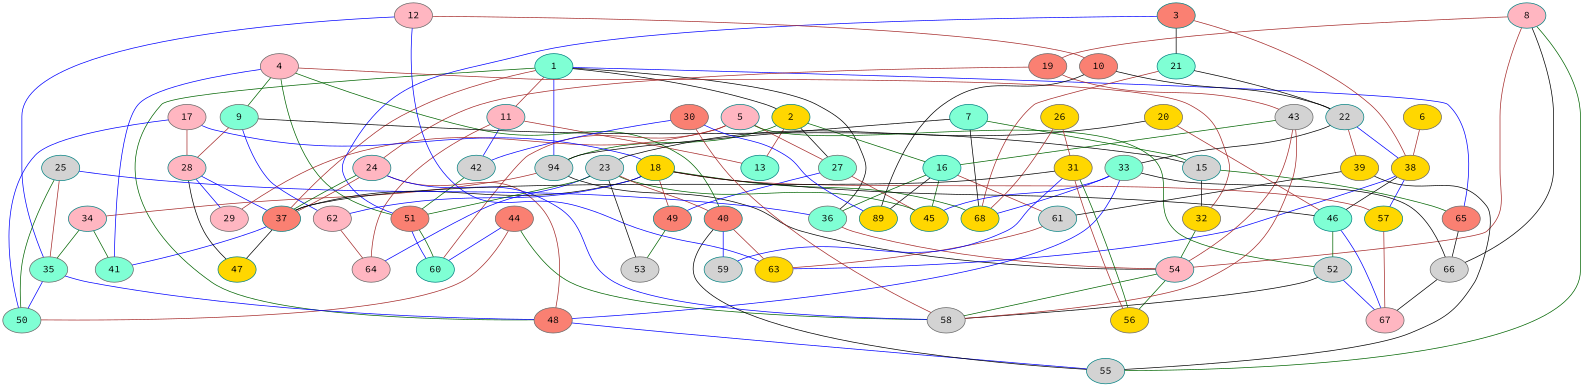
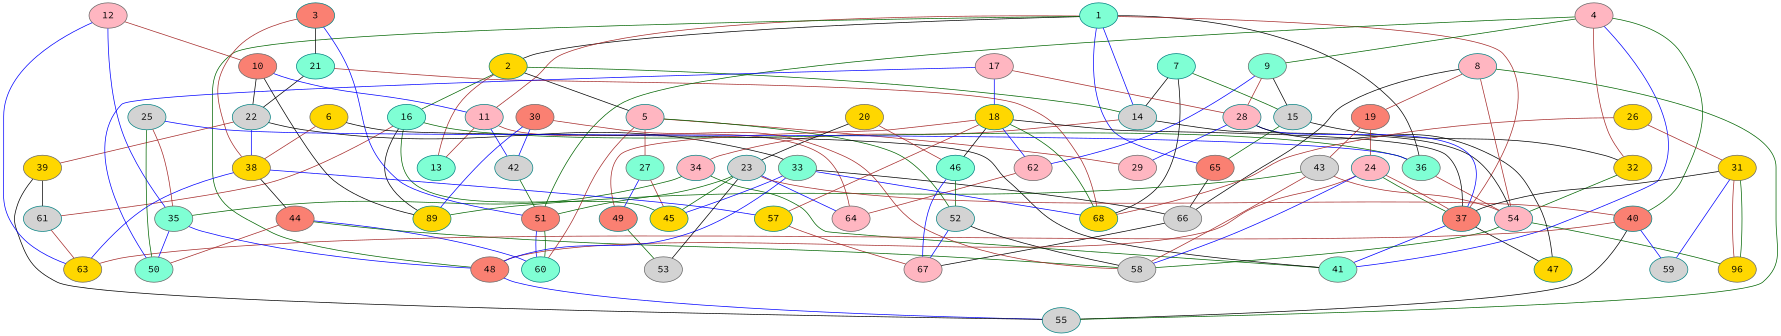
edge "10" -- "11": added
edge "43" -- "16": now "43" -- "89"
edge "2" -- "27": now "2" -- "5"
edge "6" -- "41": added
node "94": label "94" -> "14"
edge "38" -- "46": now "38" -- "44"
node "56": label "56" -> "96"
